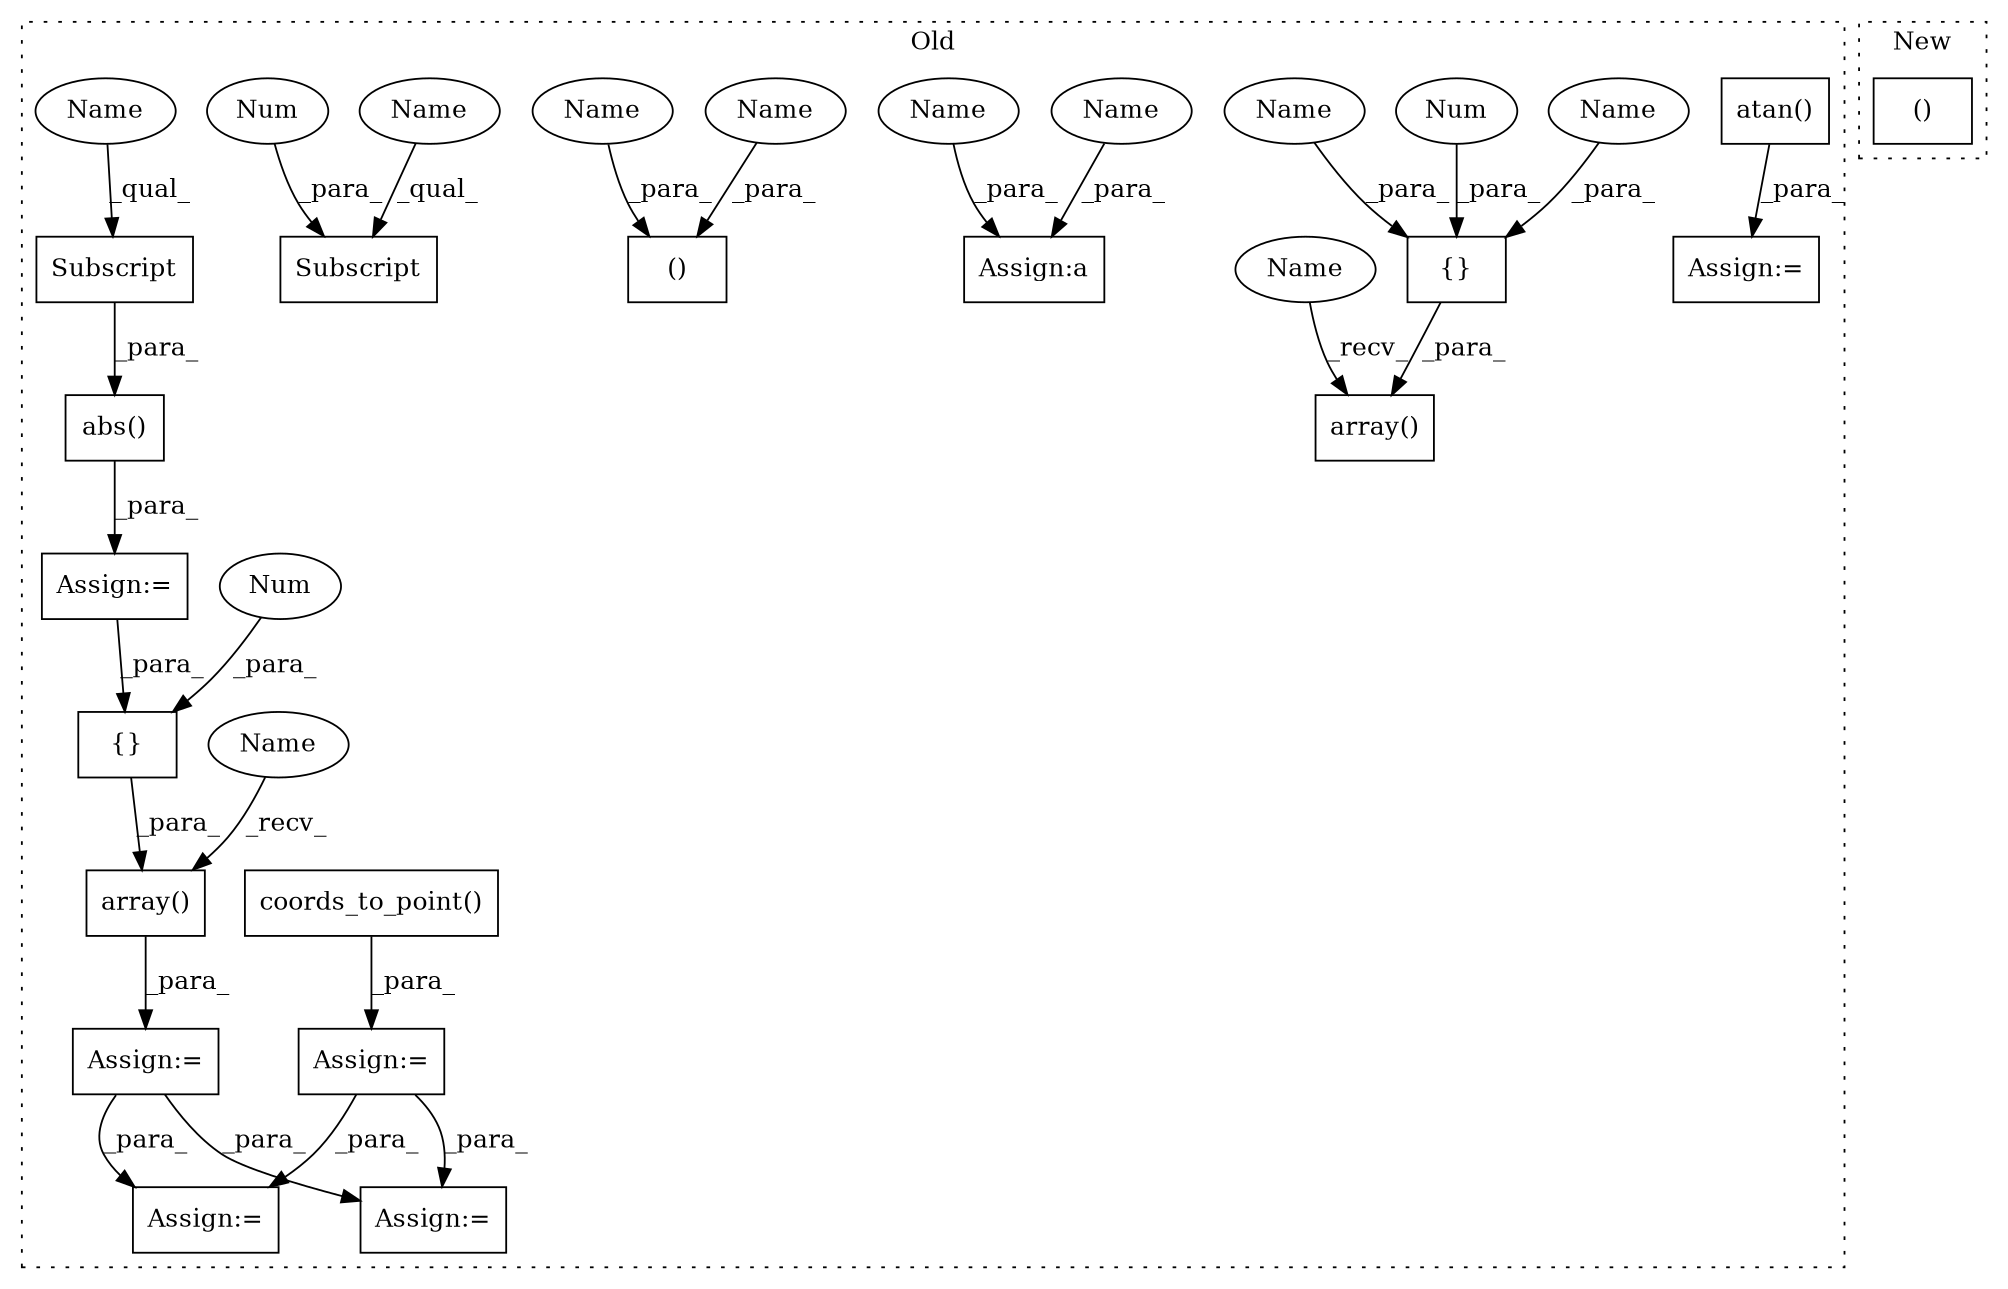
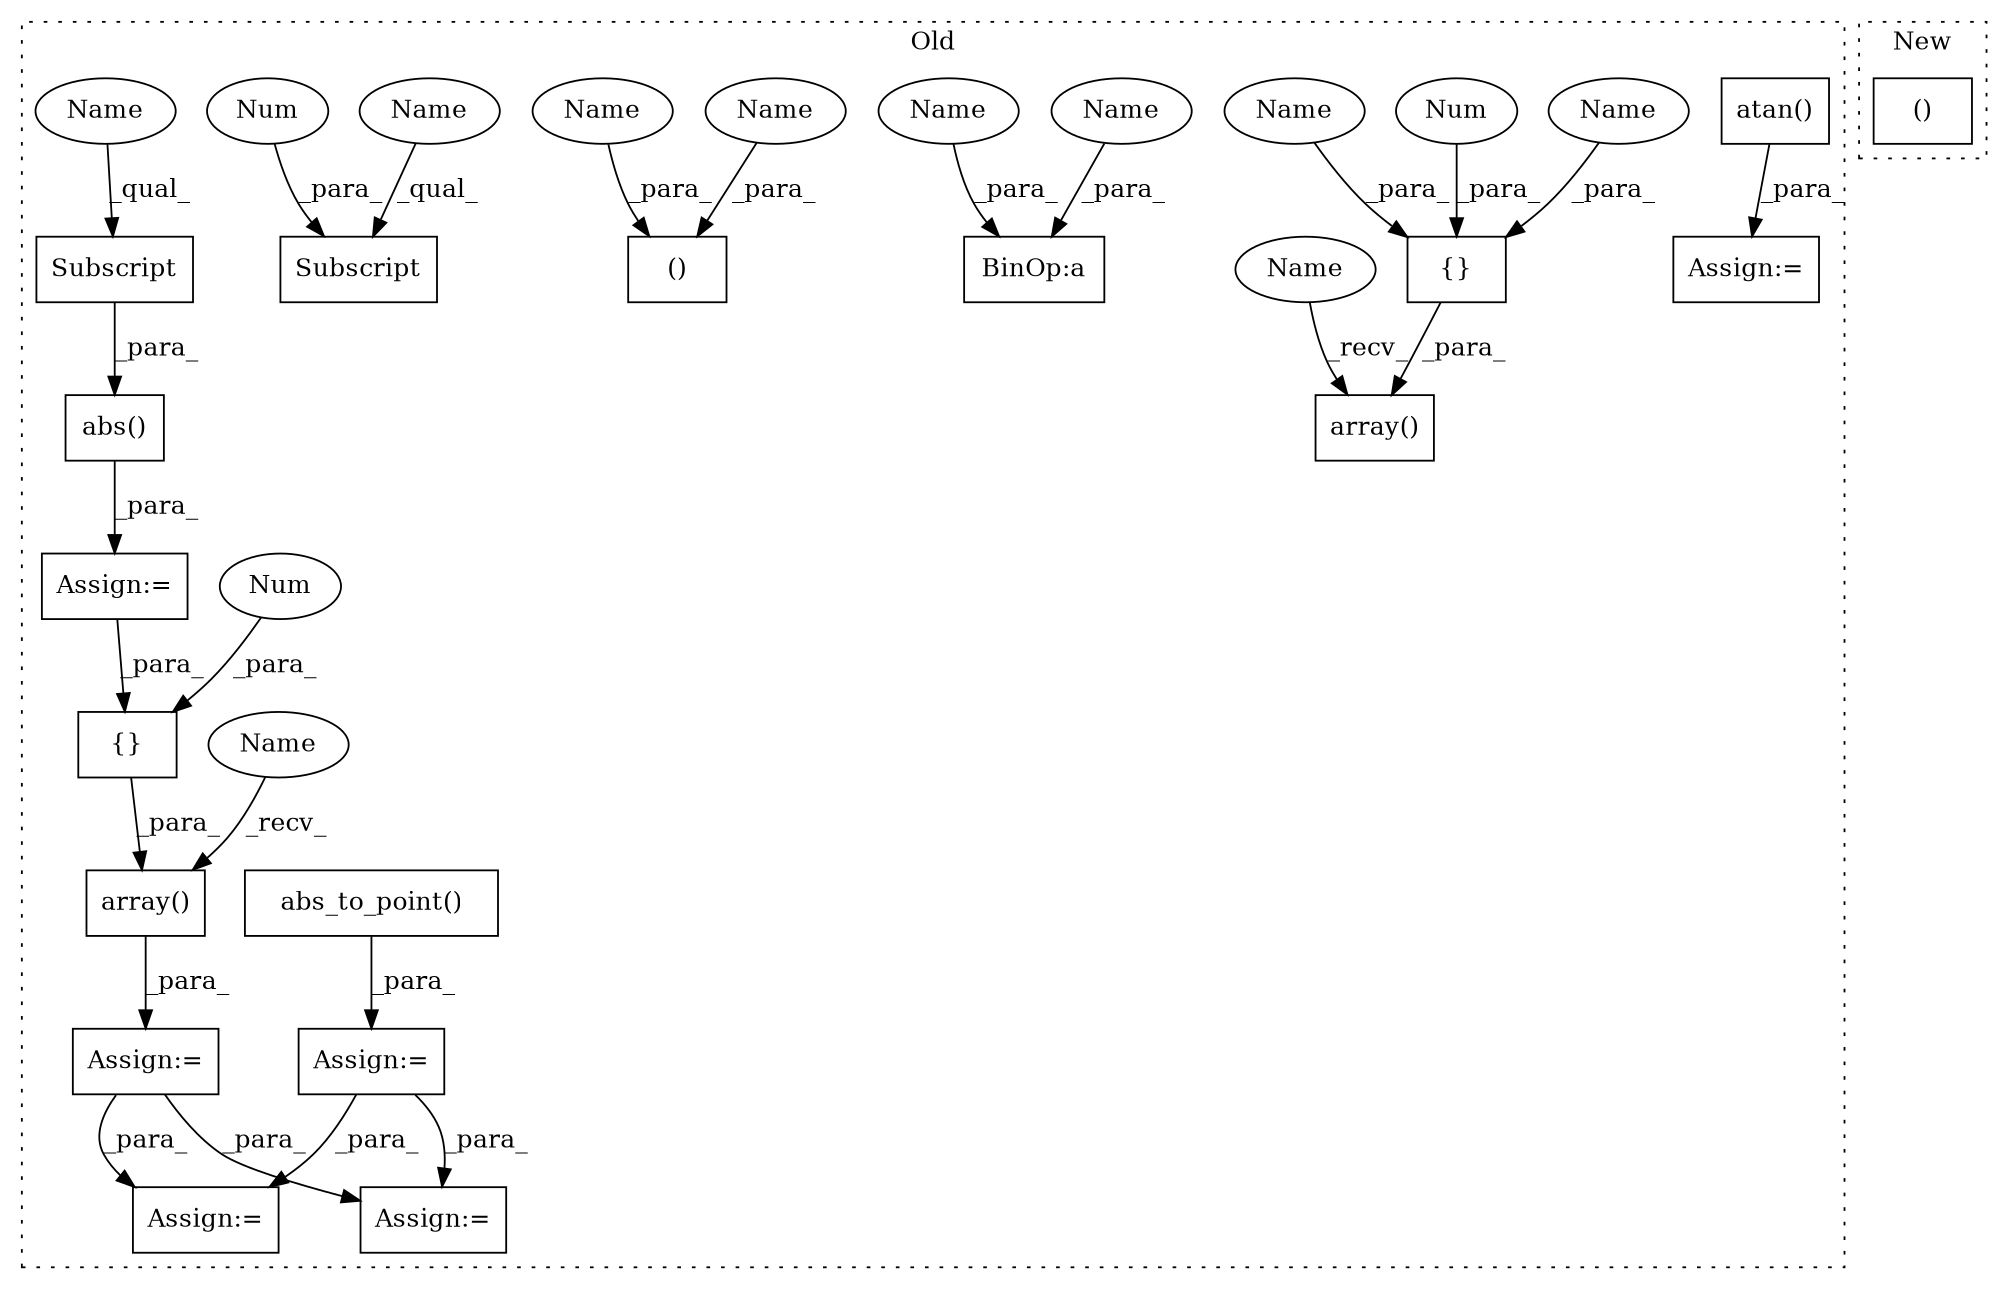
node "Assign:a": label "Assign:a" -> "BinOp:a"
node "coords_to_point()": label "coords_to_point()" -> "abs_to_point()"
